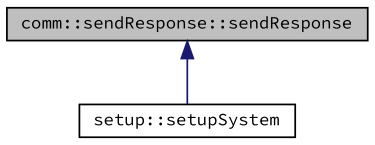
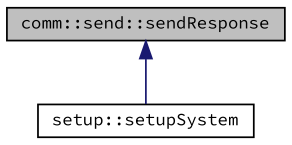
node "comm::sendResponse::sendResponse": label "comm::sendResponse::sendResponse" -> "comm::send::sendResponse"
